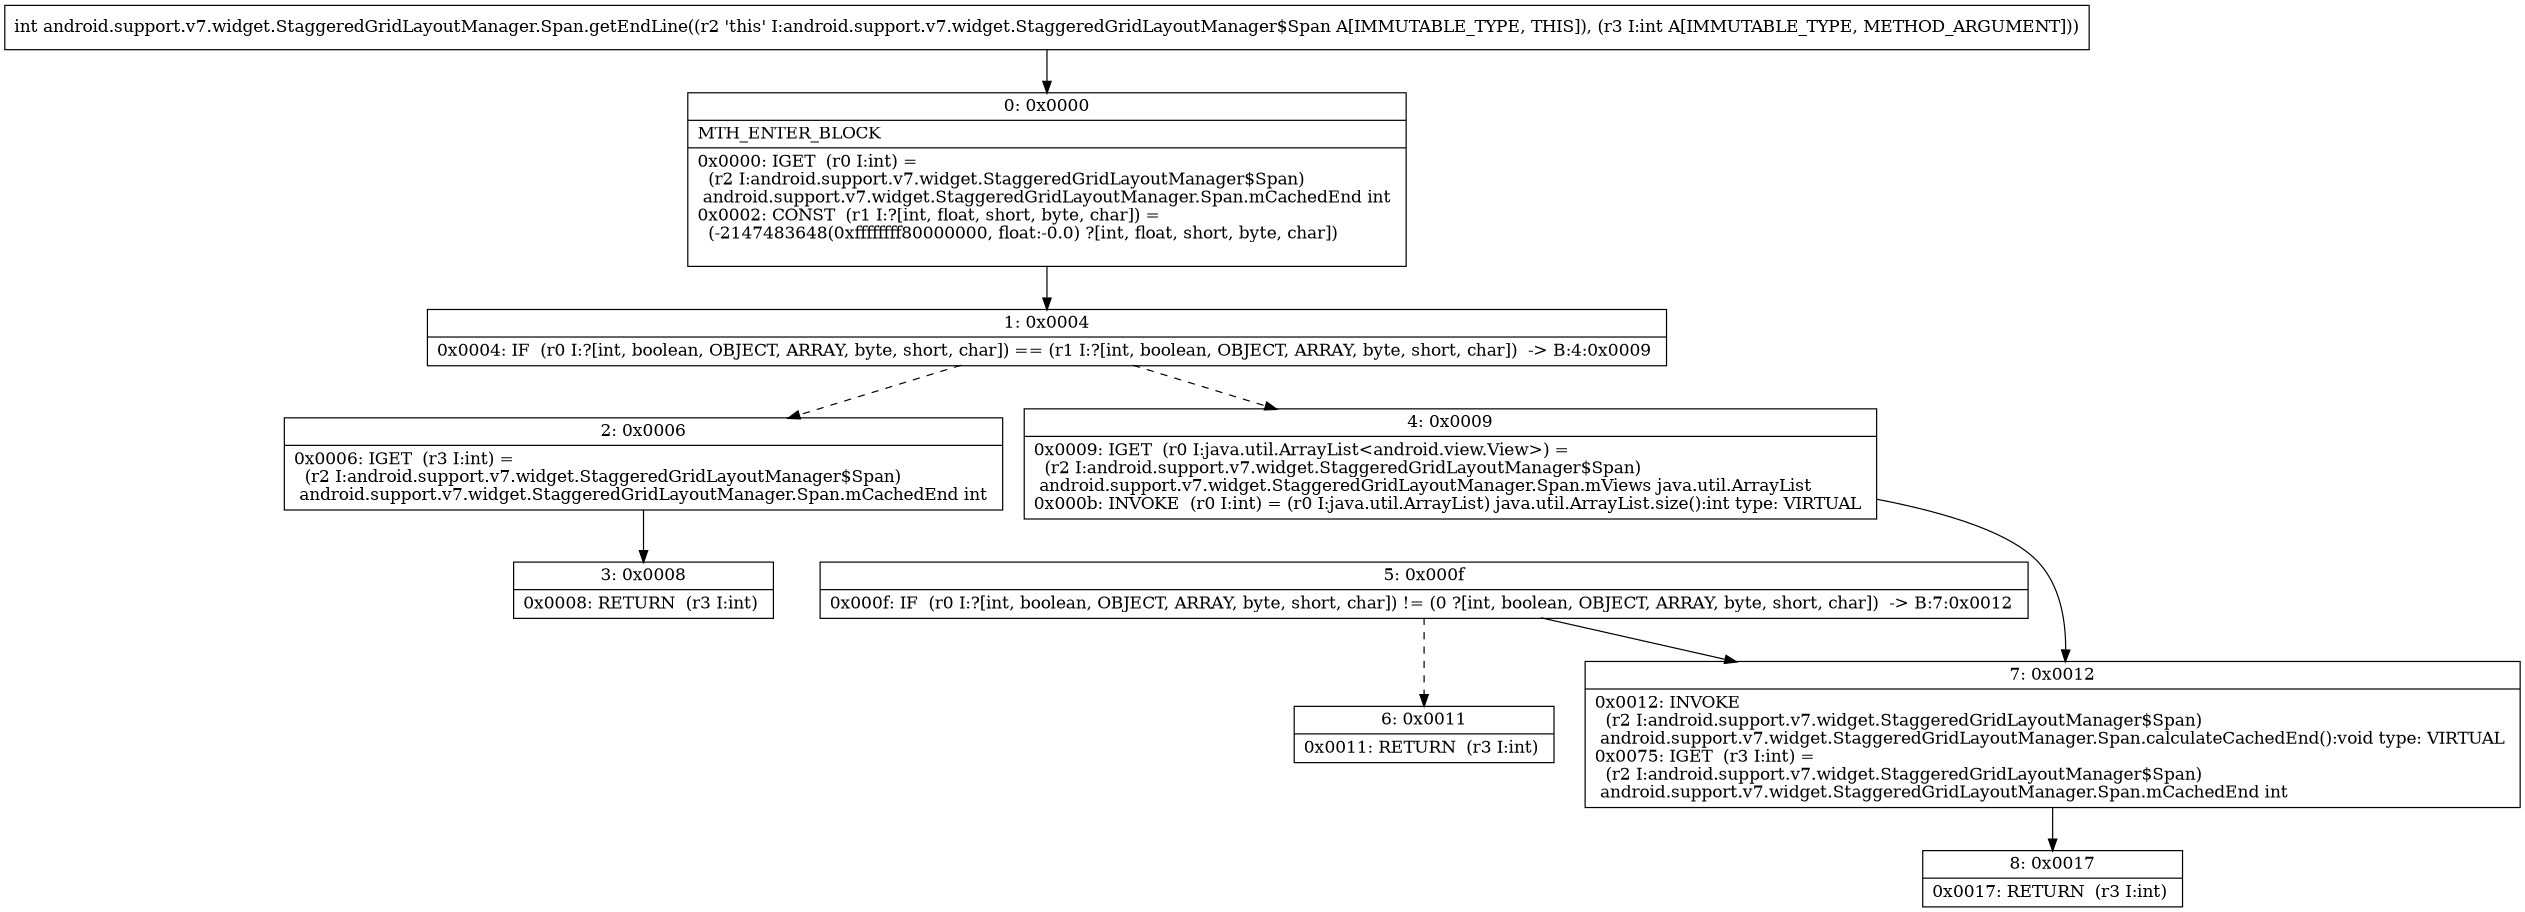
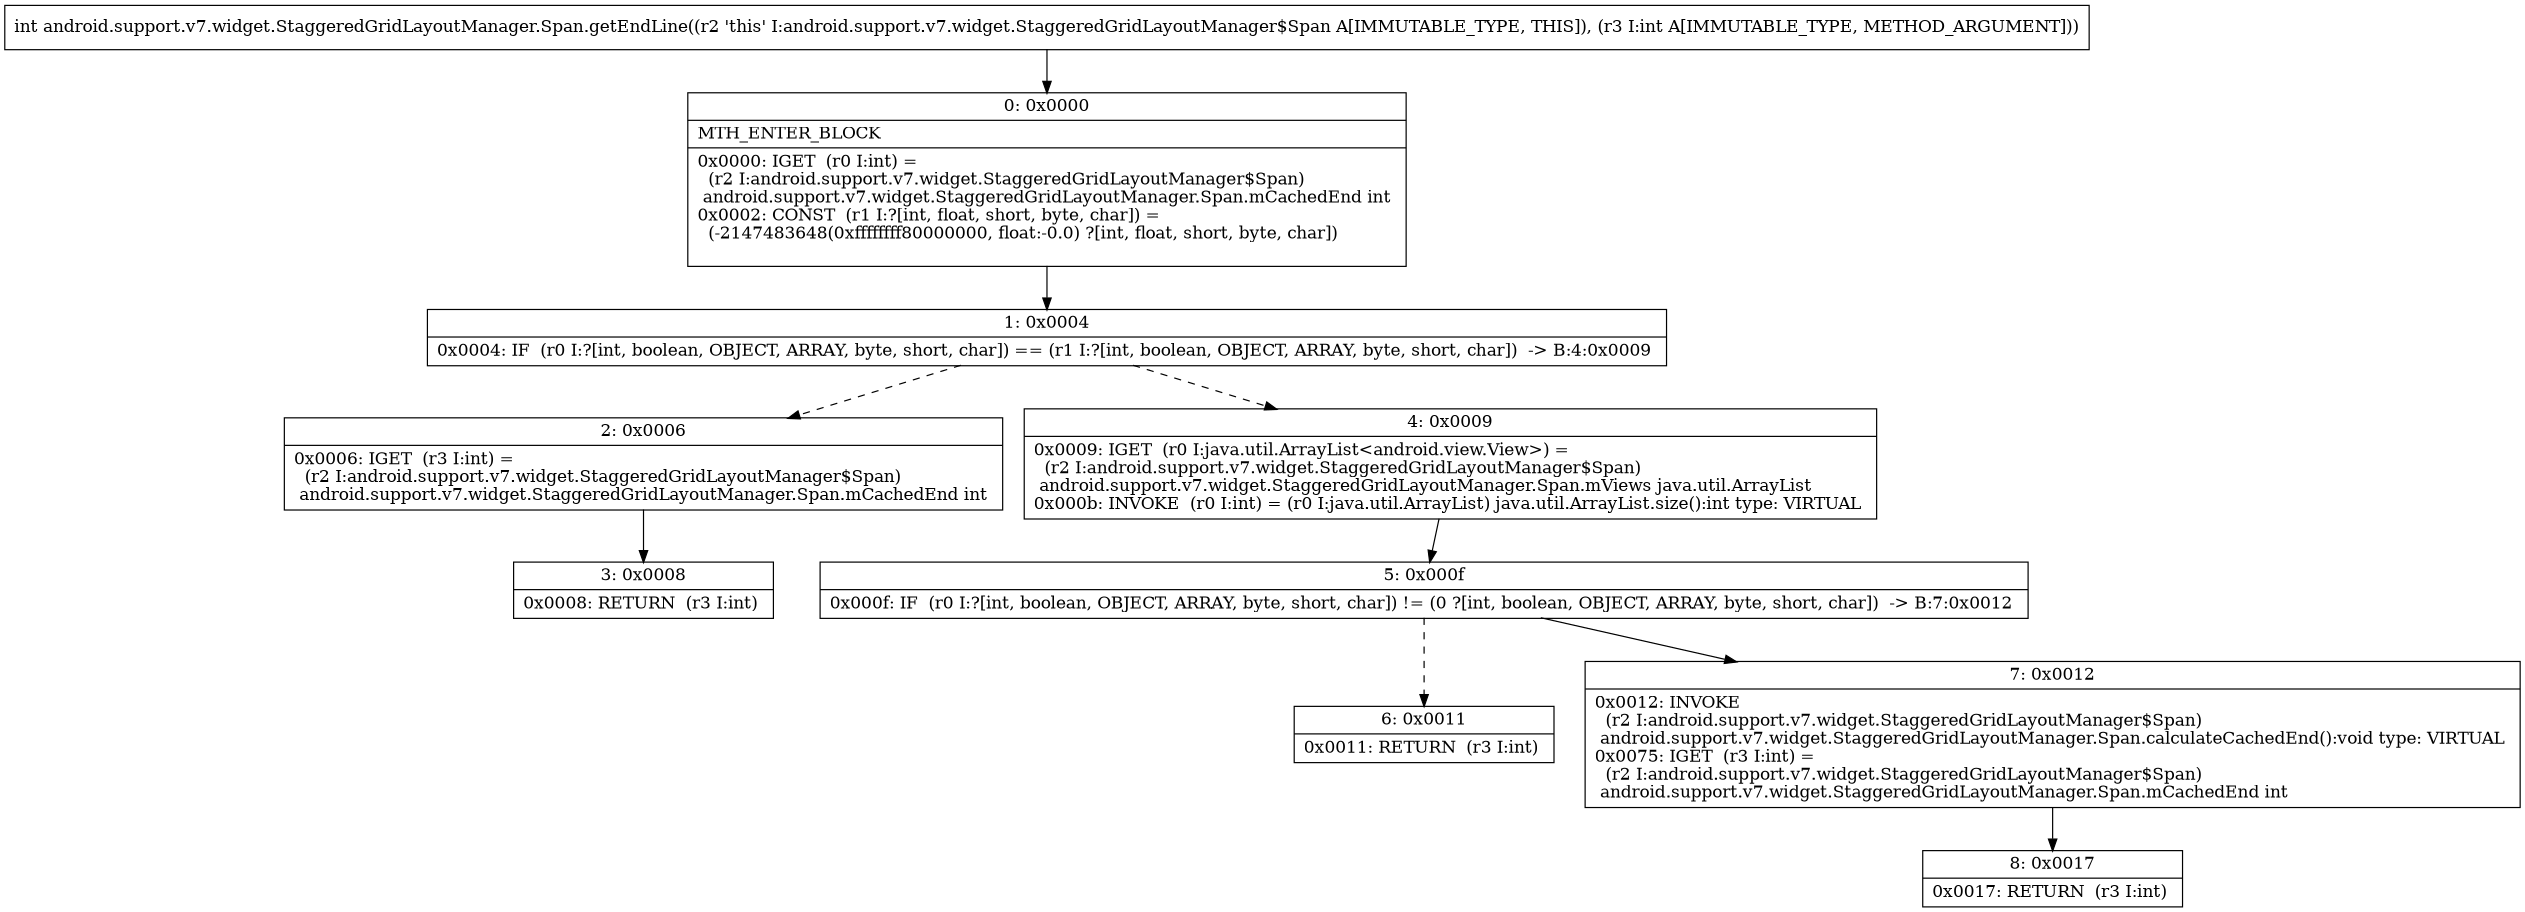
edge "4: 0x0009" -> "7: 0x0012": now "4: 0x0009" -> "5: 0x000f"
